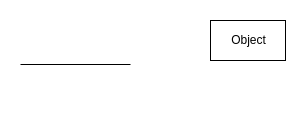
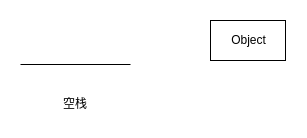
node "空栈": added
